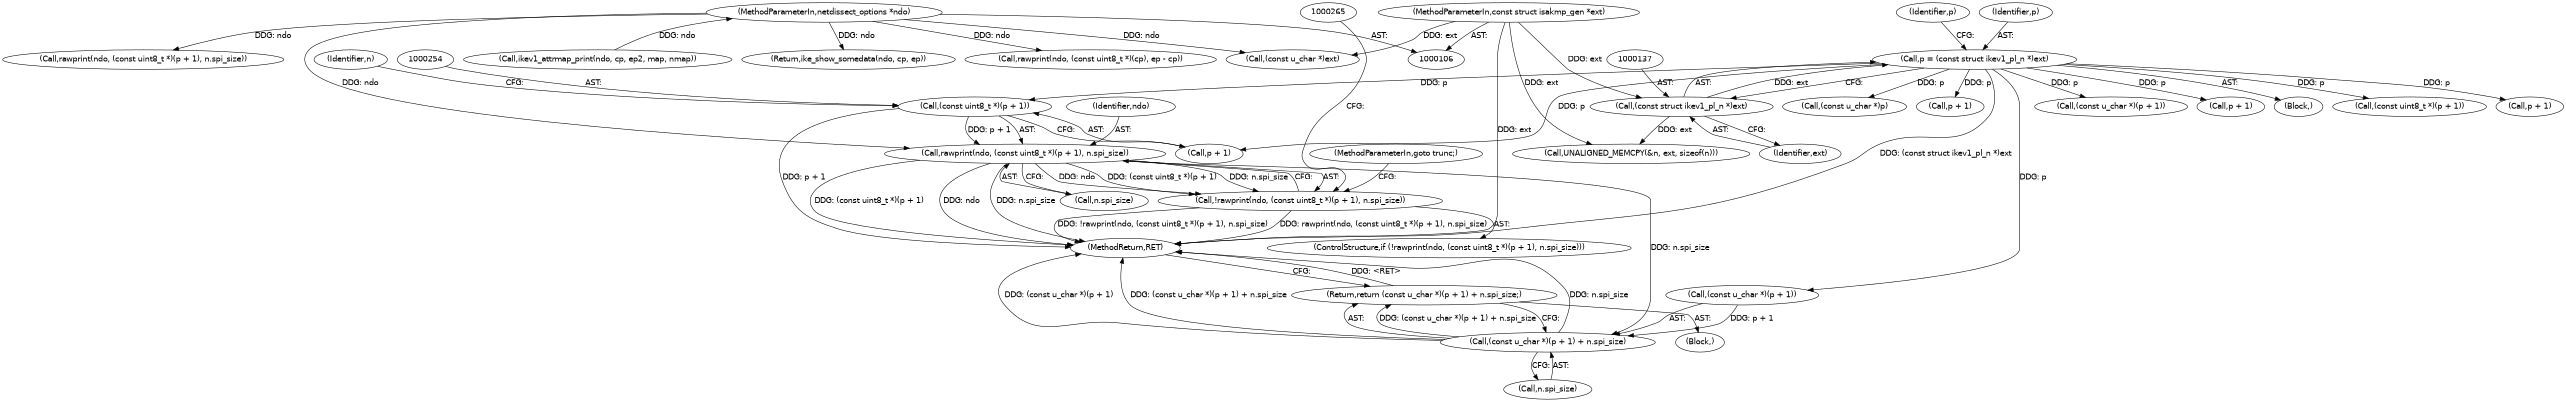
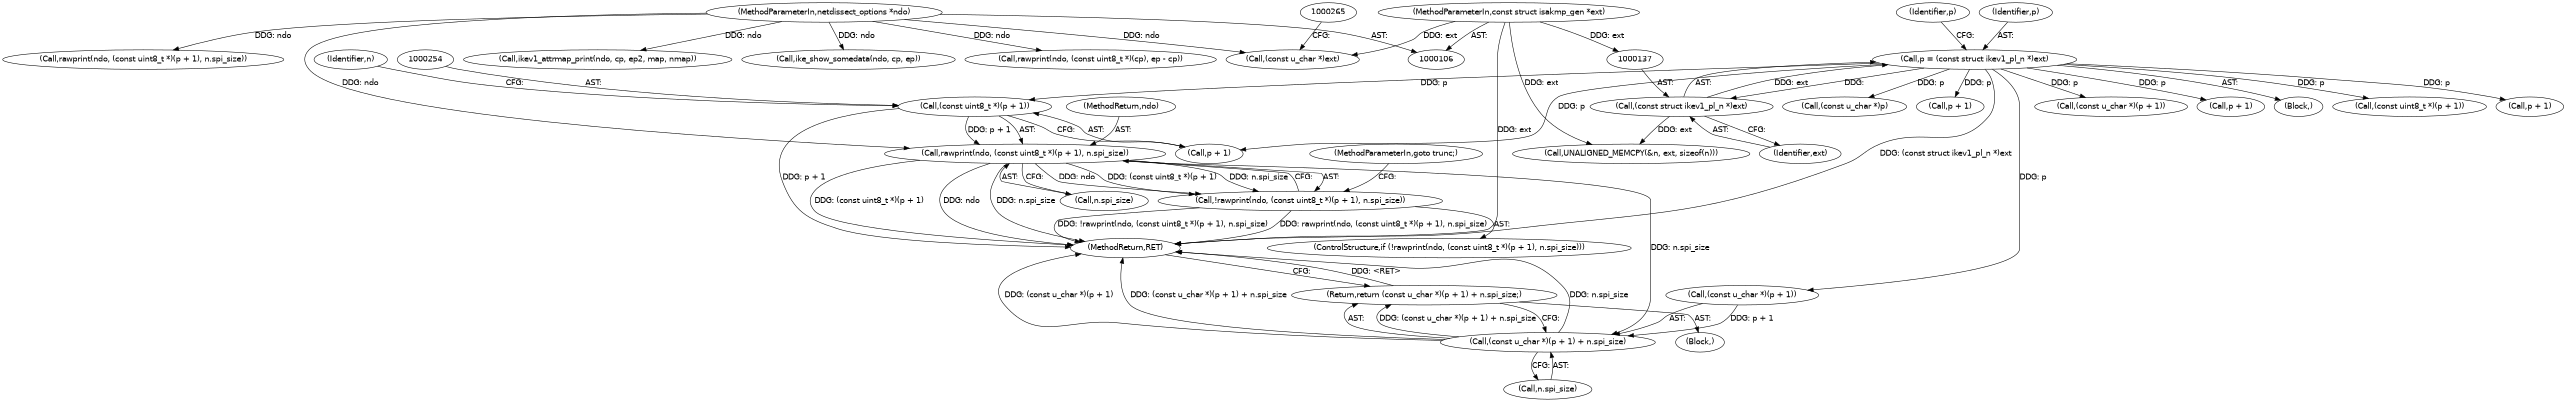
edge "(Call,ikev1_attrmap_print(ndo, cp, ep2, map, nmap))" -> "(MethodParameterIn,netdissect_options *ndo)": reversed
node "(Return,ike_show_somedata(ndo, cp, ep))": label "(Return,ike_show_somedata(ndo, cp, ep))" -> "(Call,ike_show_somedata(ndo, cp, ep))"
edge "(MethodParameterIn,const struct isakmp_gen *ext)" -> "(Call,(const struct ikev1_pl_n *)ext)": now "(MethodParameterIn,const struct isakmp_gen *ext)" -> "1000137"
edge "(Call,p = (const struct ikev1_pl_n *)ext)" -> "(Call,(const struct ikev1_pl_n *)ext)": label "CFG: " -> "DDG: "
node "(Identifier,ndo)": label "(Identifier,ndo)" -> "(MethodReturn,ndo)"
edge "1000265" -> "(Call,!rawprint(ndo, (const uint8_t *)(p + 1), n.spi_size))": now "1000265" -> "(Call,(const u_char *)ext)"
